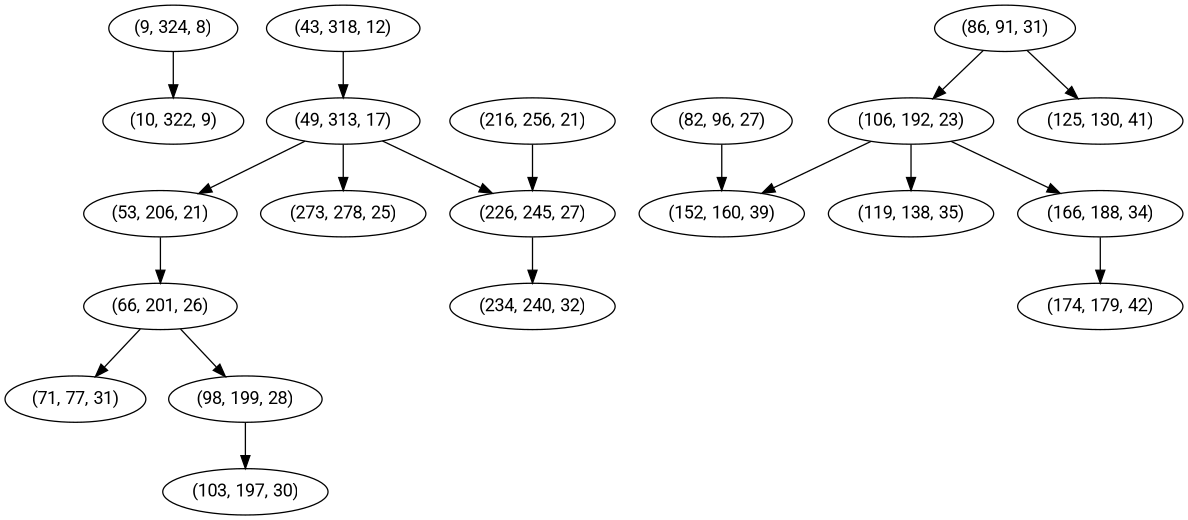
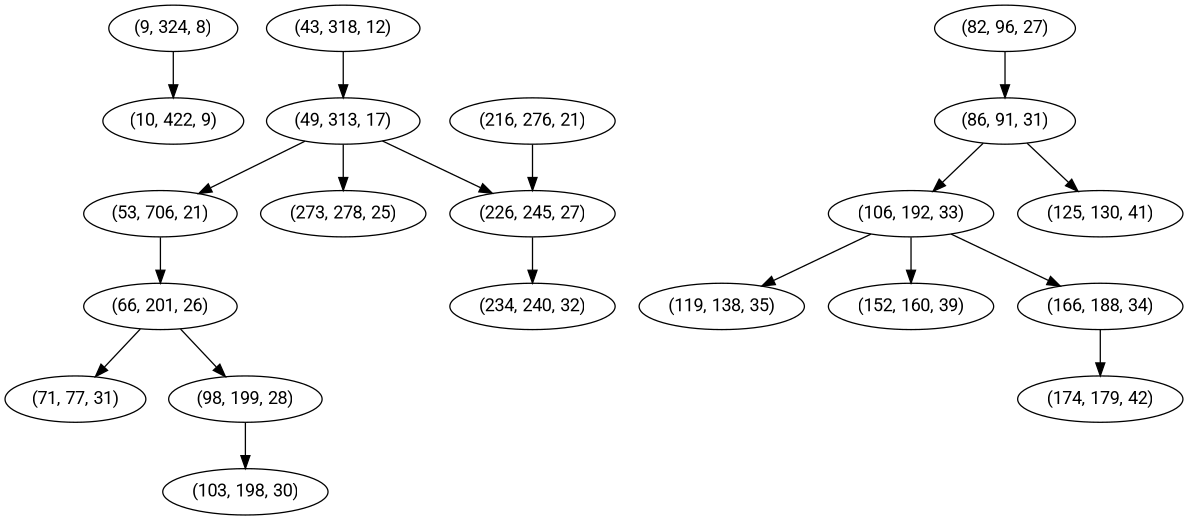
node "(10, 322, 9)": label "(10, 322, 9)" -> "(10, 422, 9)"
node "(216, 256, 21)": label "(216, 256, 21)" -> "(216, 276, 21)"
node "(106, 192, 23)": label "(106, 192, 23)" -> "(106, 192, 33)"
edge "(82, 96, 27)" -> "(152, 160, 39)": now "(82, 96, 27)" -> "(86, 91, 31)"
node "(53, 206, 21)": label "(53, 206, 21)" -> "(53, 706, 21)"
node "(103, 197, 30)": label "(103, 197, 30)" -> "(103, 198, 30)"
